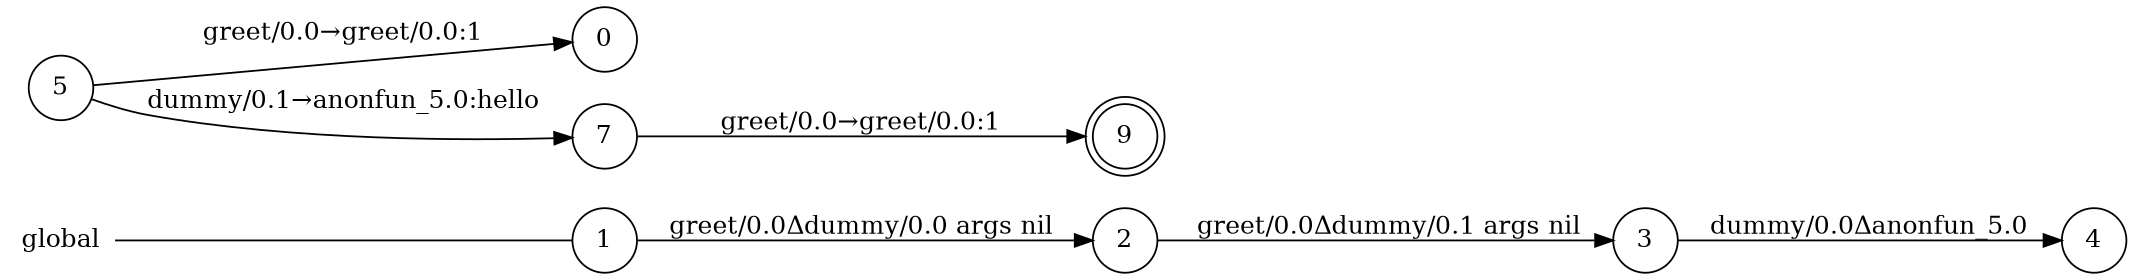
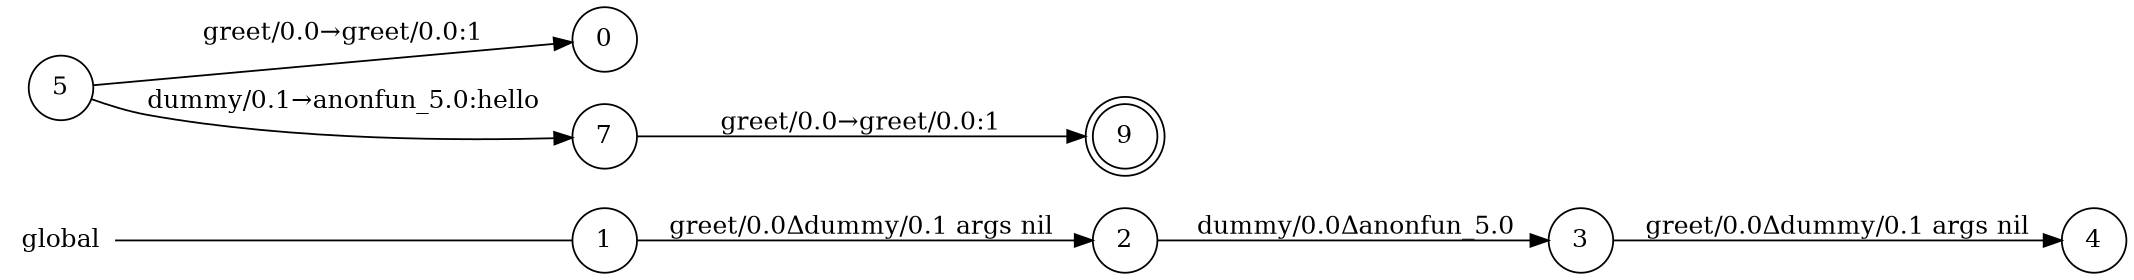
edge "1" -> "2": label "greet/0.0Δdummy/0.0 args nil" -> "greet/0.0Δdummy/0.1 args nil"
edge "2" -> "3": label "greet/0.0Δdummy/0.1 args nil" -> "dummy/0.0Δanonfun_5.0"
edge "3" -> "4": label "dummy/0.0Δanonfun_5.0" -> "greet/0.0Δdummy/0.1 args nil"
